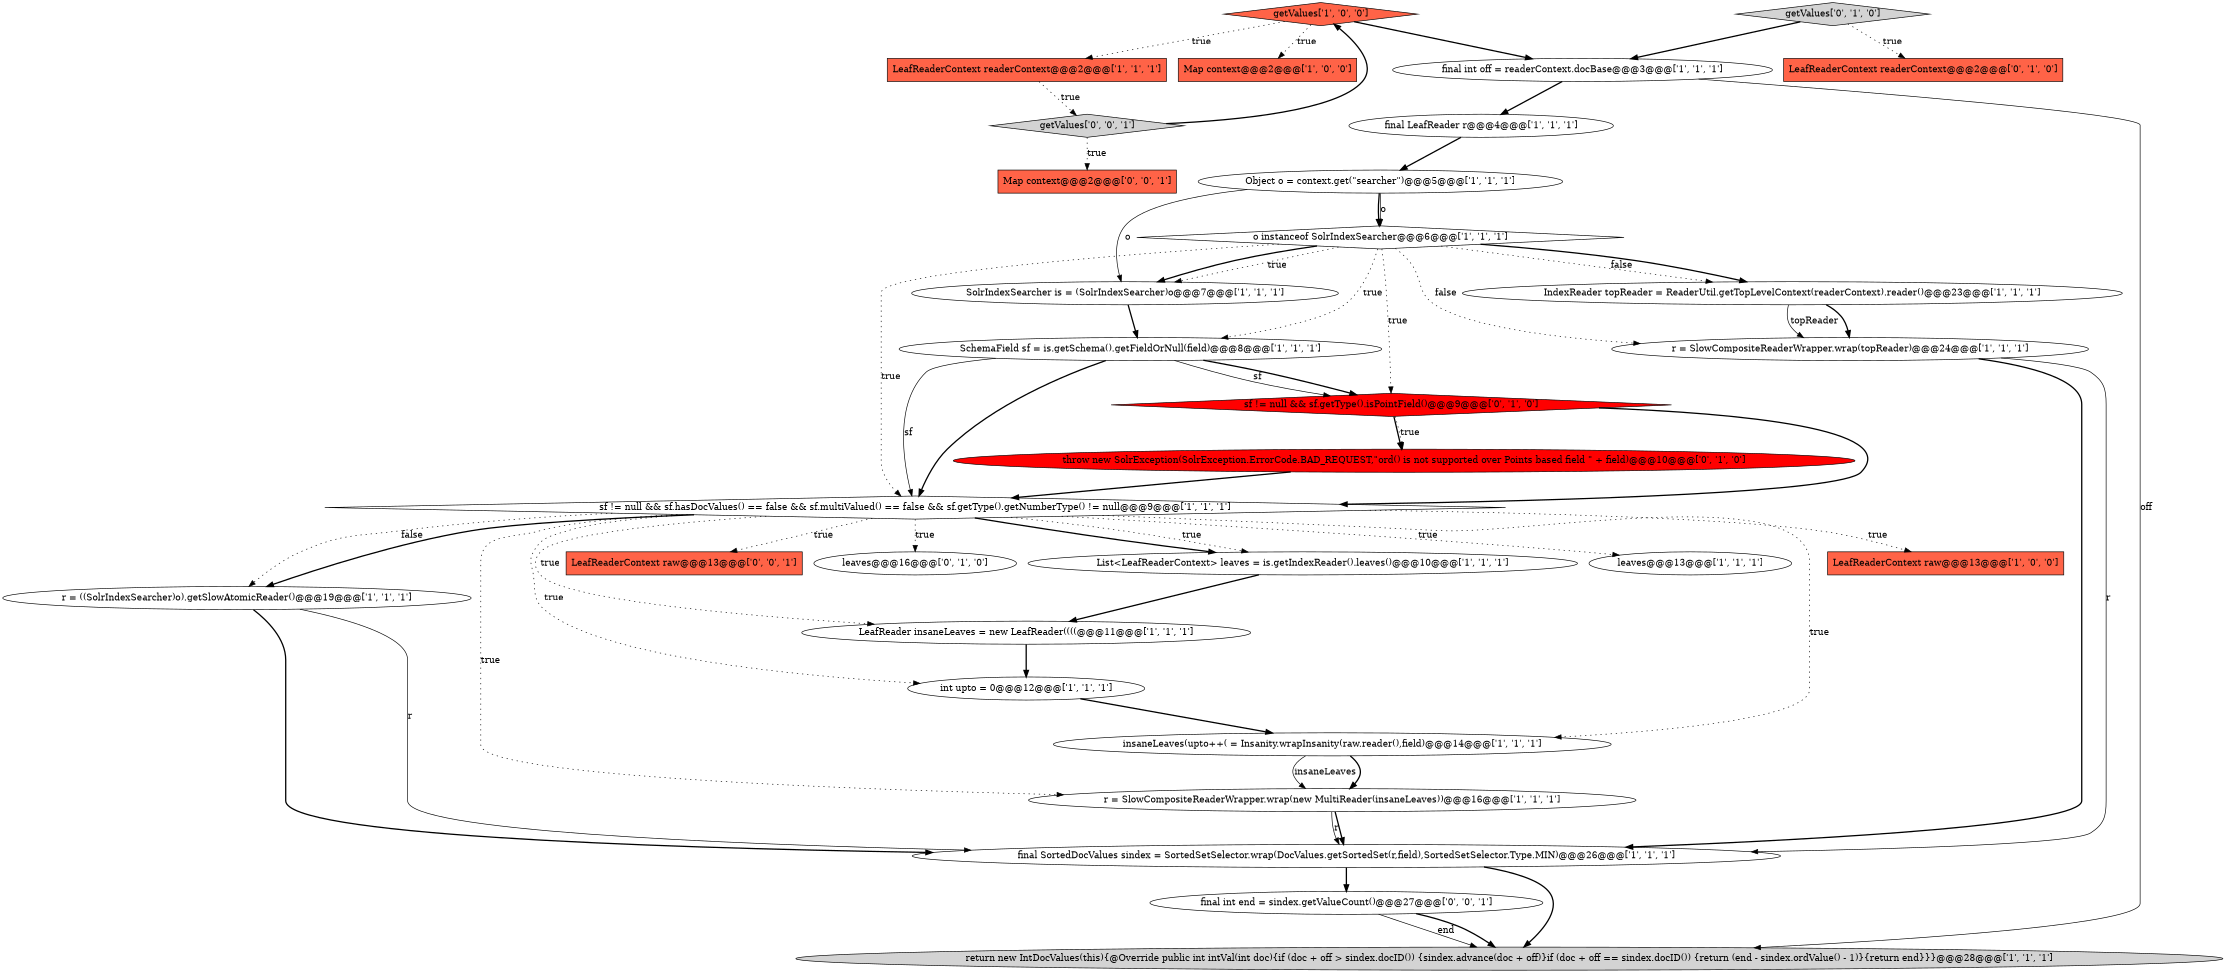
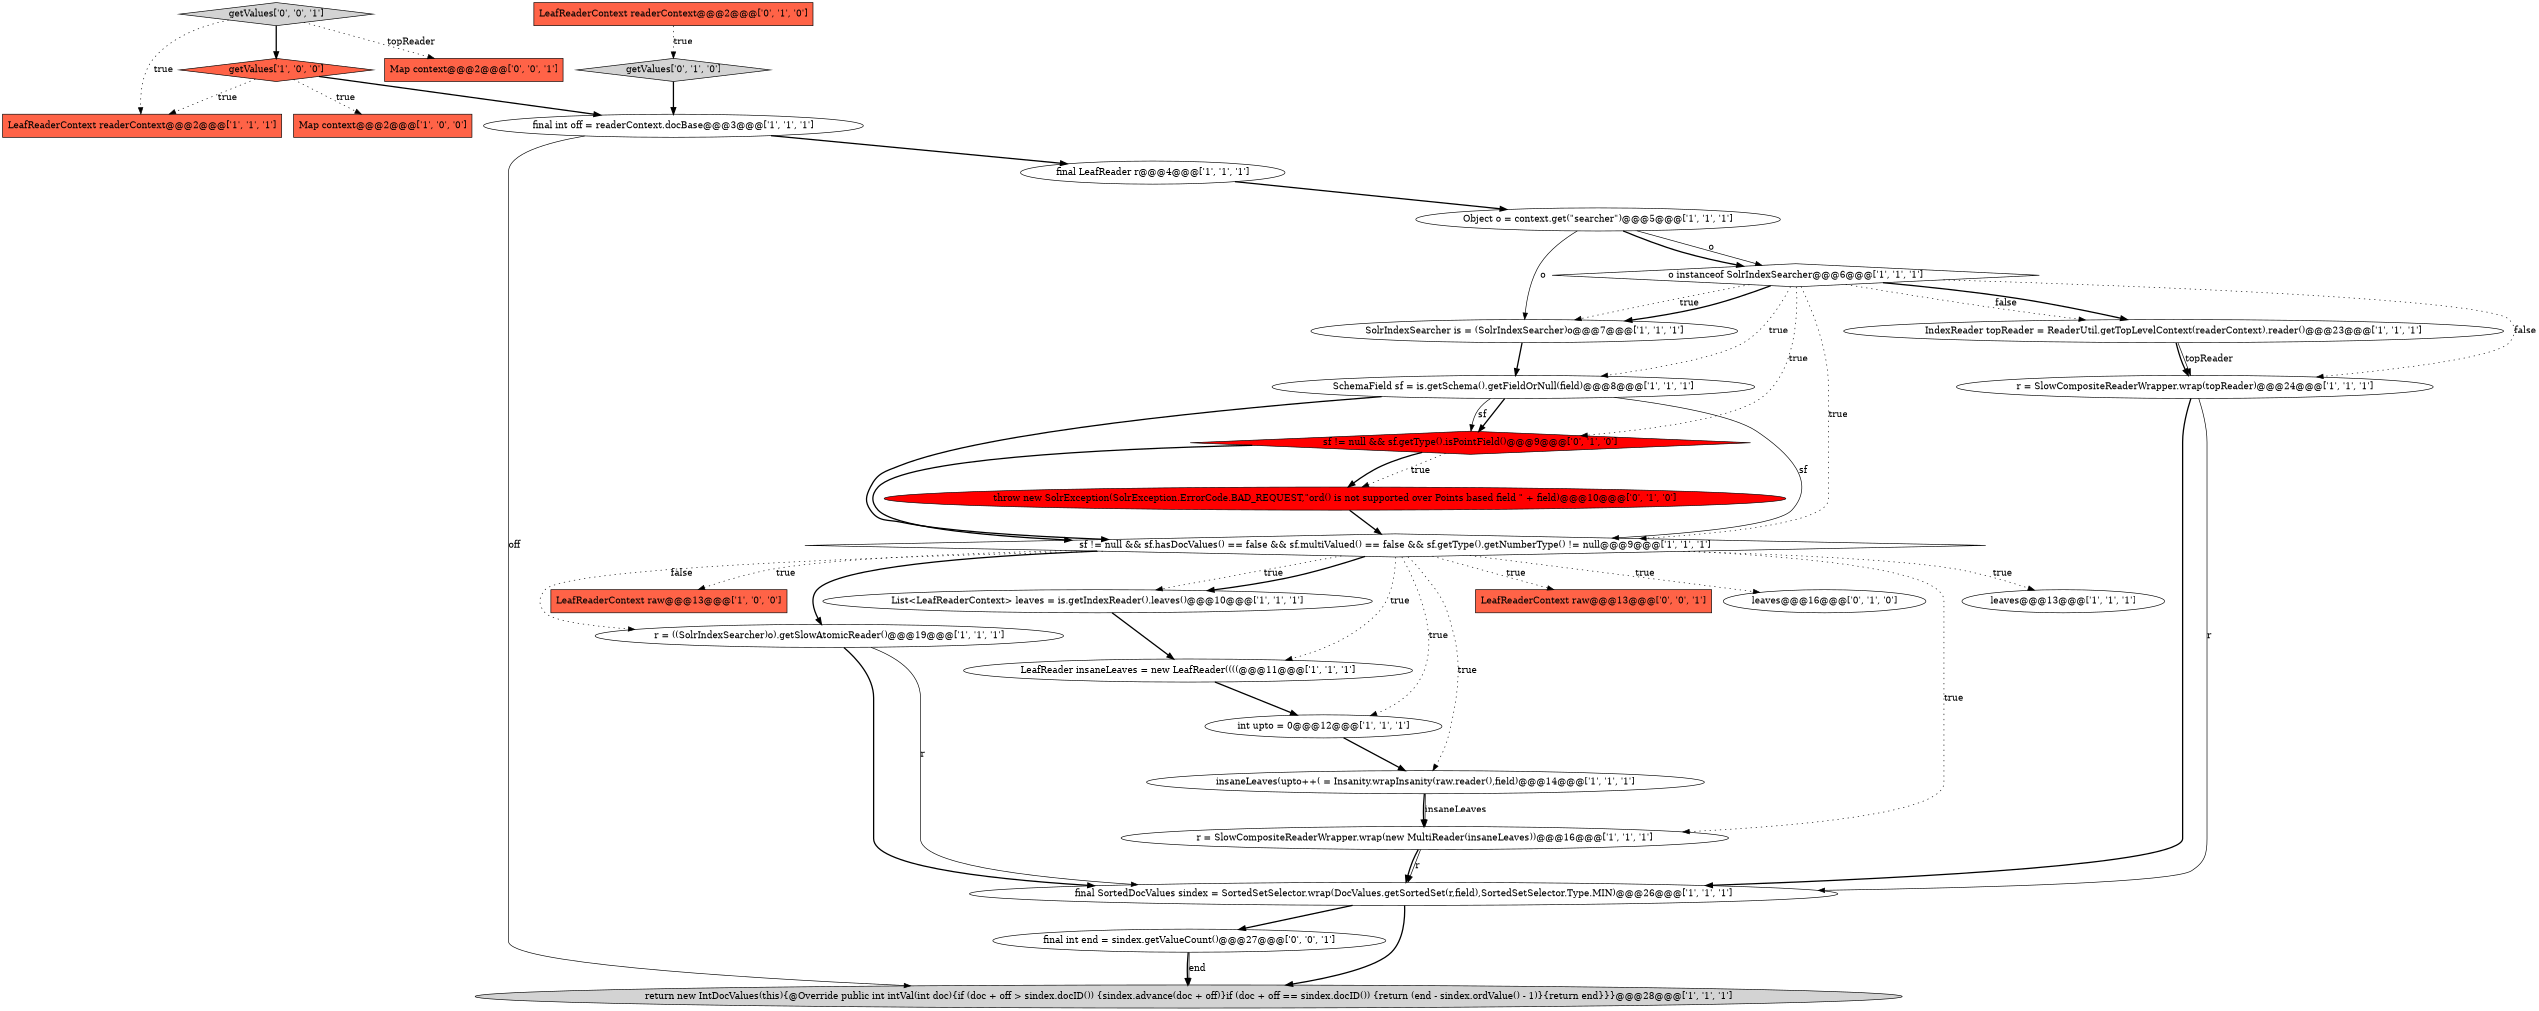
edge "getValues['0', '1', '0']" -> "LeafReaderContext readerContext@@@2@@@['0', '1', '0']": reversed
edge "LeafReaderContext readerContext@@@2@@@['1', '1', '1']" -> "getValues['0', '0', '1']": reversed
edge "getValues['0', '0', '1']" -> "Map context@@@2@@@['0', '0', '1']": label "true" -> "topReader"
